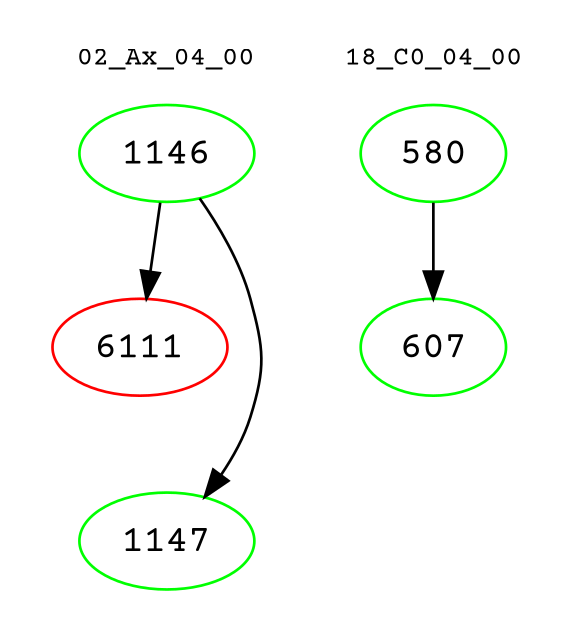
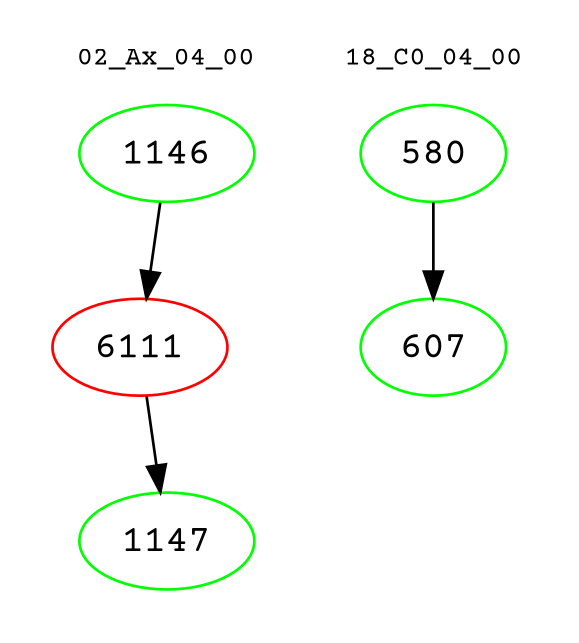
edge "1146" -> "1147": now "6111" -> "1147"
